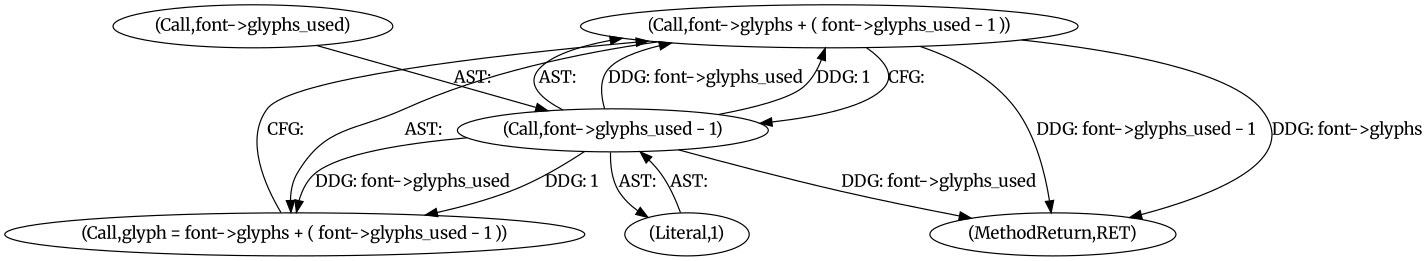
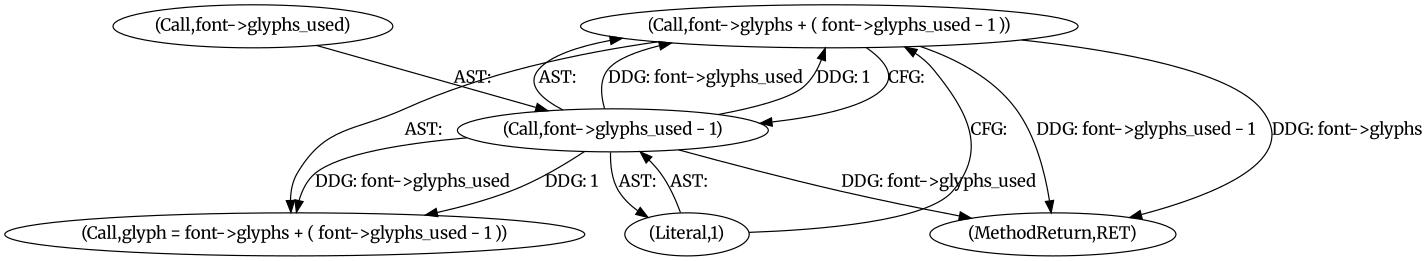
edge "(Call,glyph = font->glyphs + ( font->glyphs_used - 1 ))" -> "(Call,font->glyphs + ( font->glyphs_used - 1 ))": now "(Literal,1)" -> "(Call,font->glyphs + ( font->glyphs_used - 1 ))"
